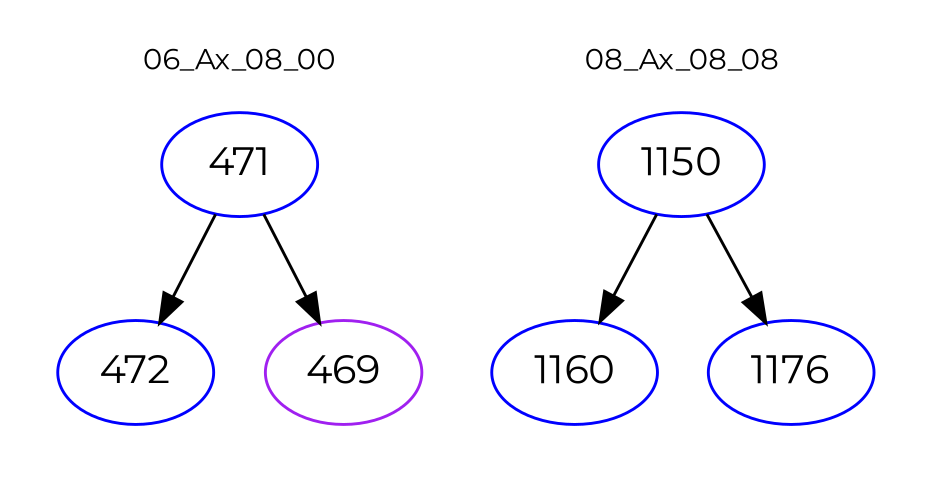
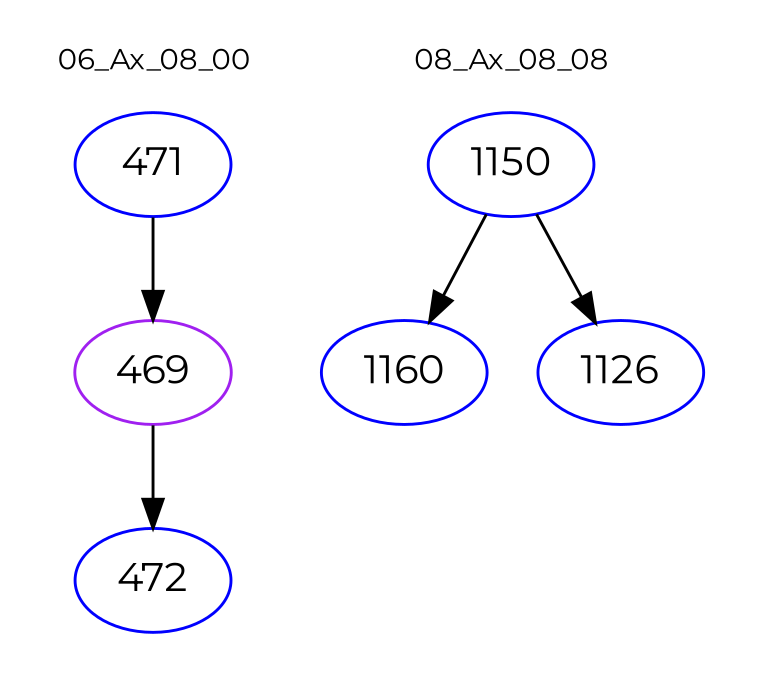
edge "471" -> "472": now "469" -> "472"
node "1176": label "1176" -> "1126"
